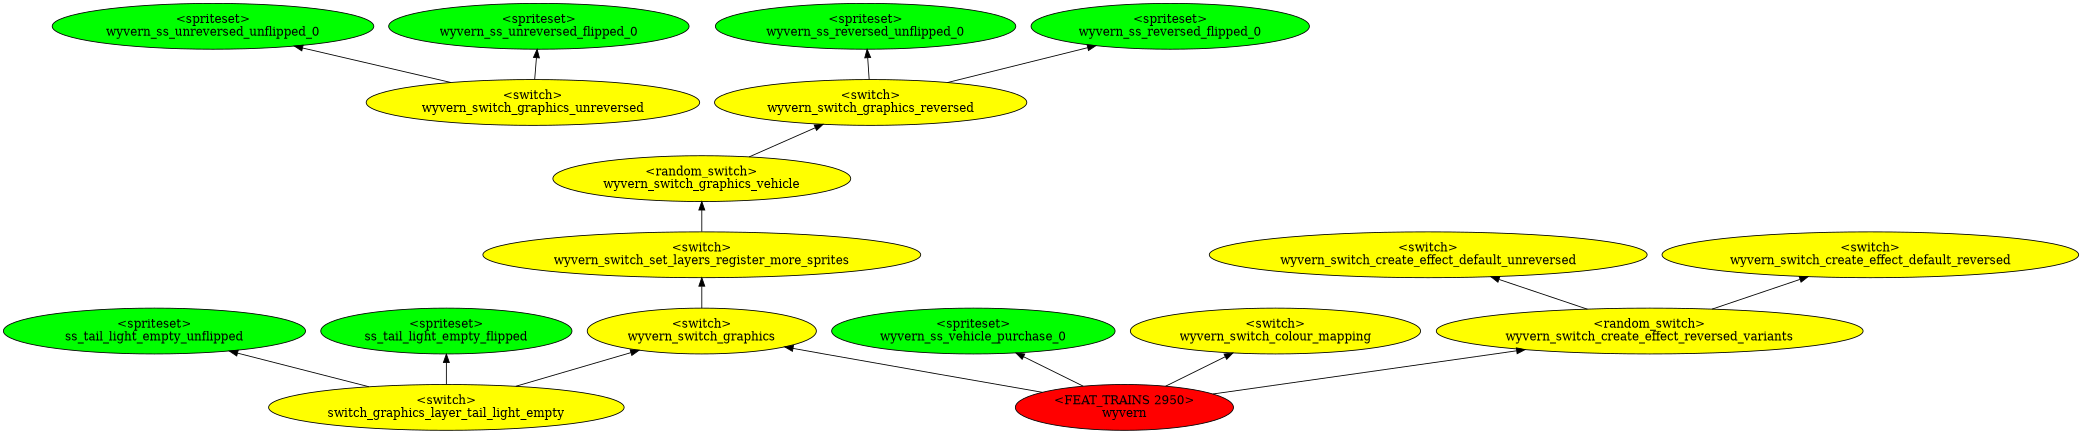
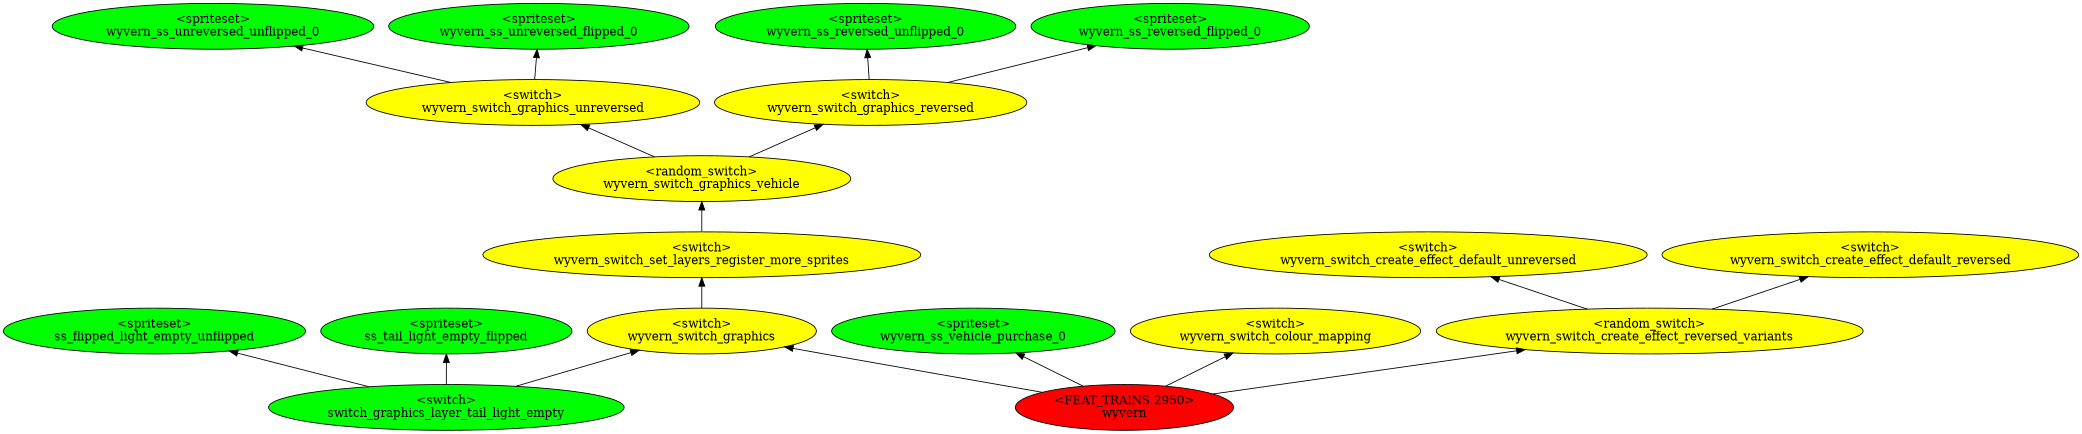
edge "<random_switch> wyvern_switch_graphics_vehicle" -> "<switch> wyvern_switch_graphics_unreversed": added
node "<spriteset> ss_tail_light_empty_unflipped": label "<spriteset> ss_tail_light_empty_unflipped" -> "<spriteset> ss_flipped_light_empty_unflipped"
node "<switch> switch_graphics_layer_tail_light_empty": fillcolor yellow -> green
